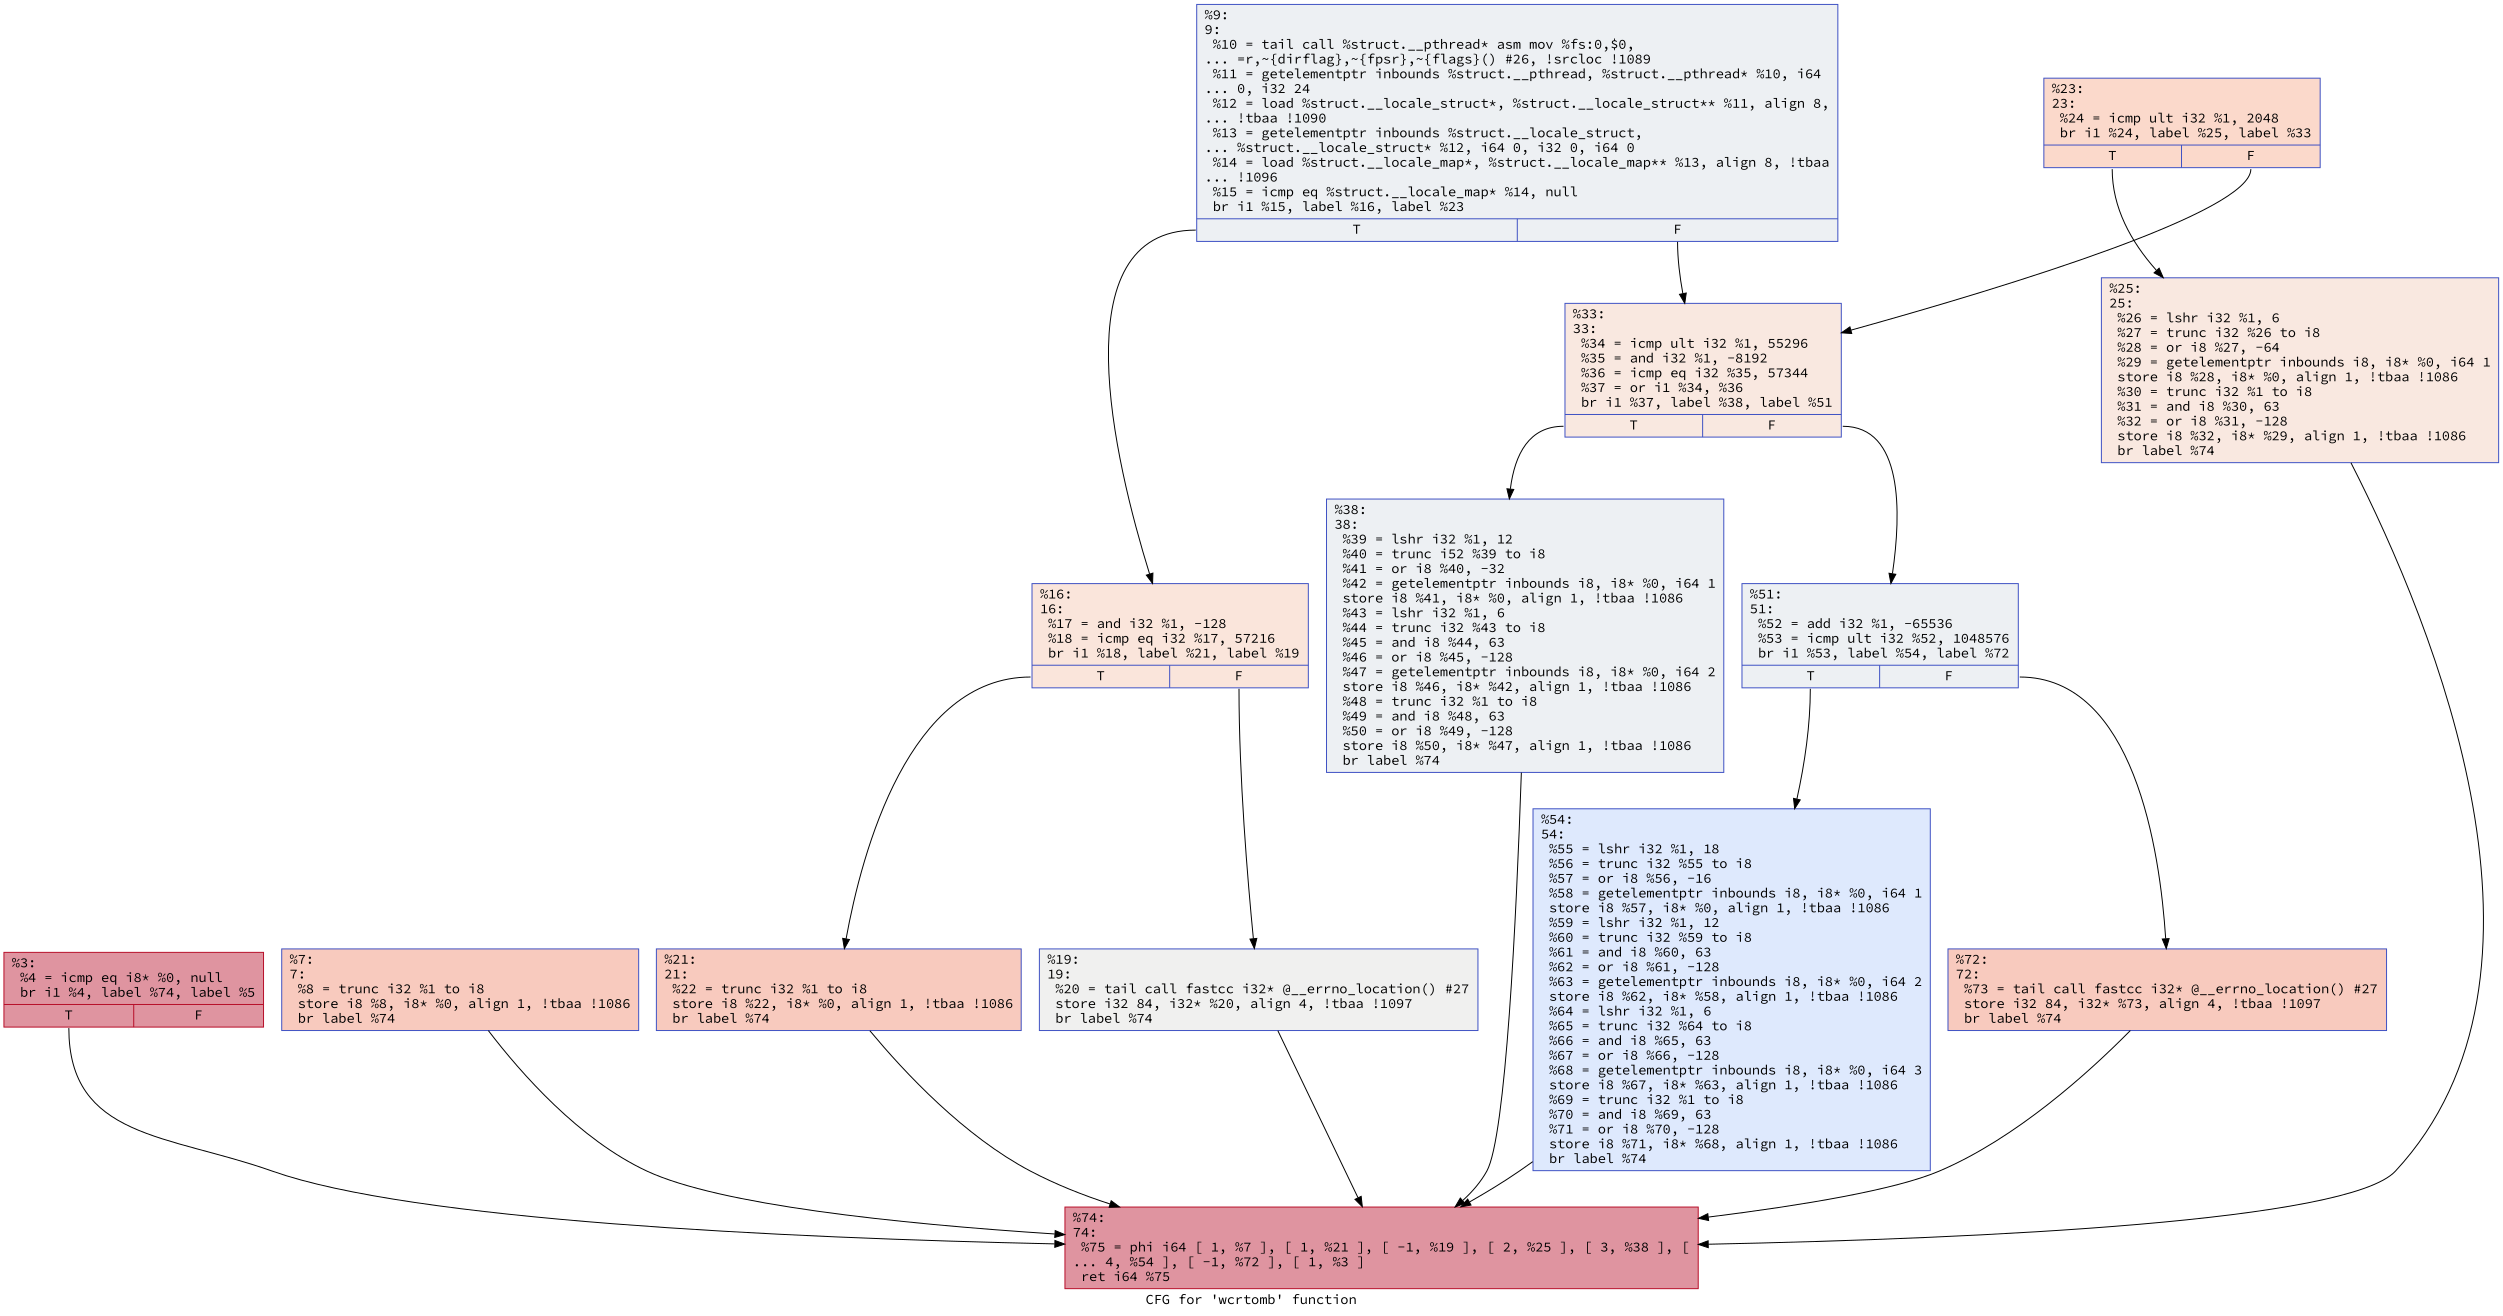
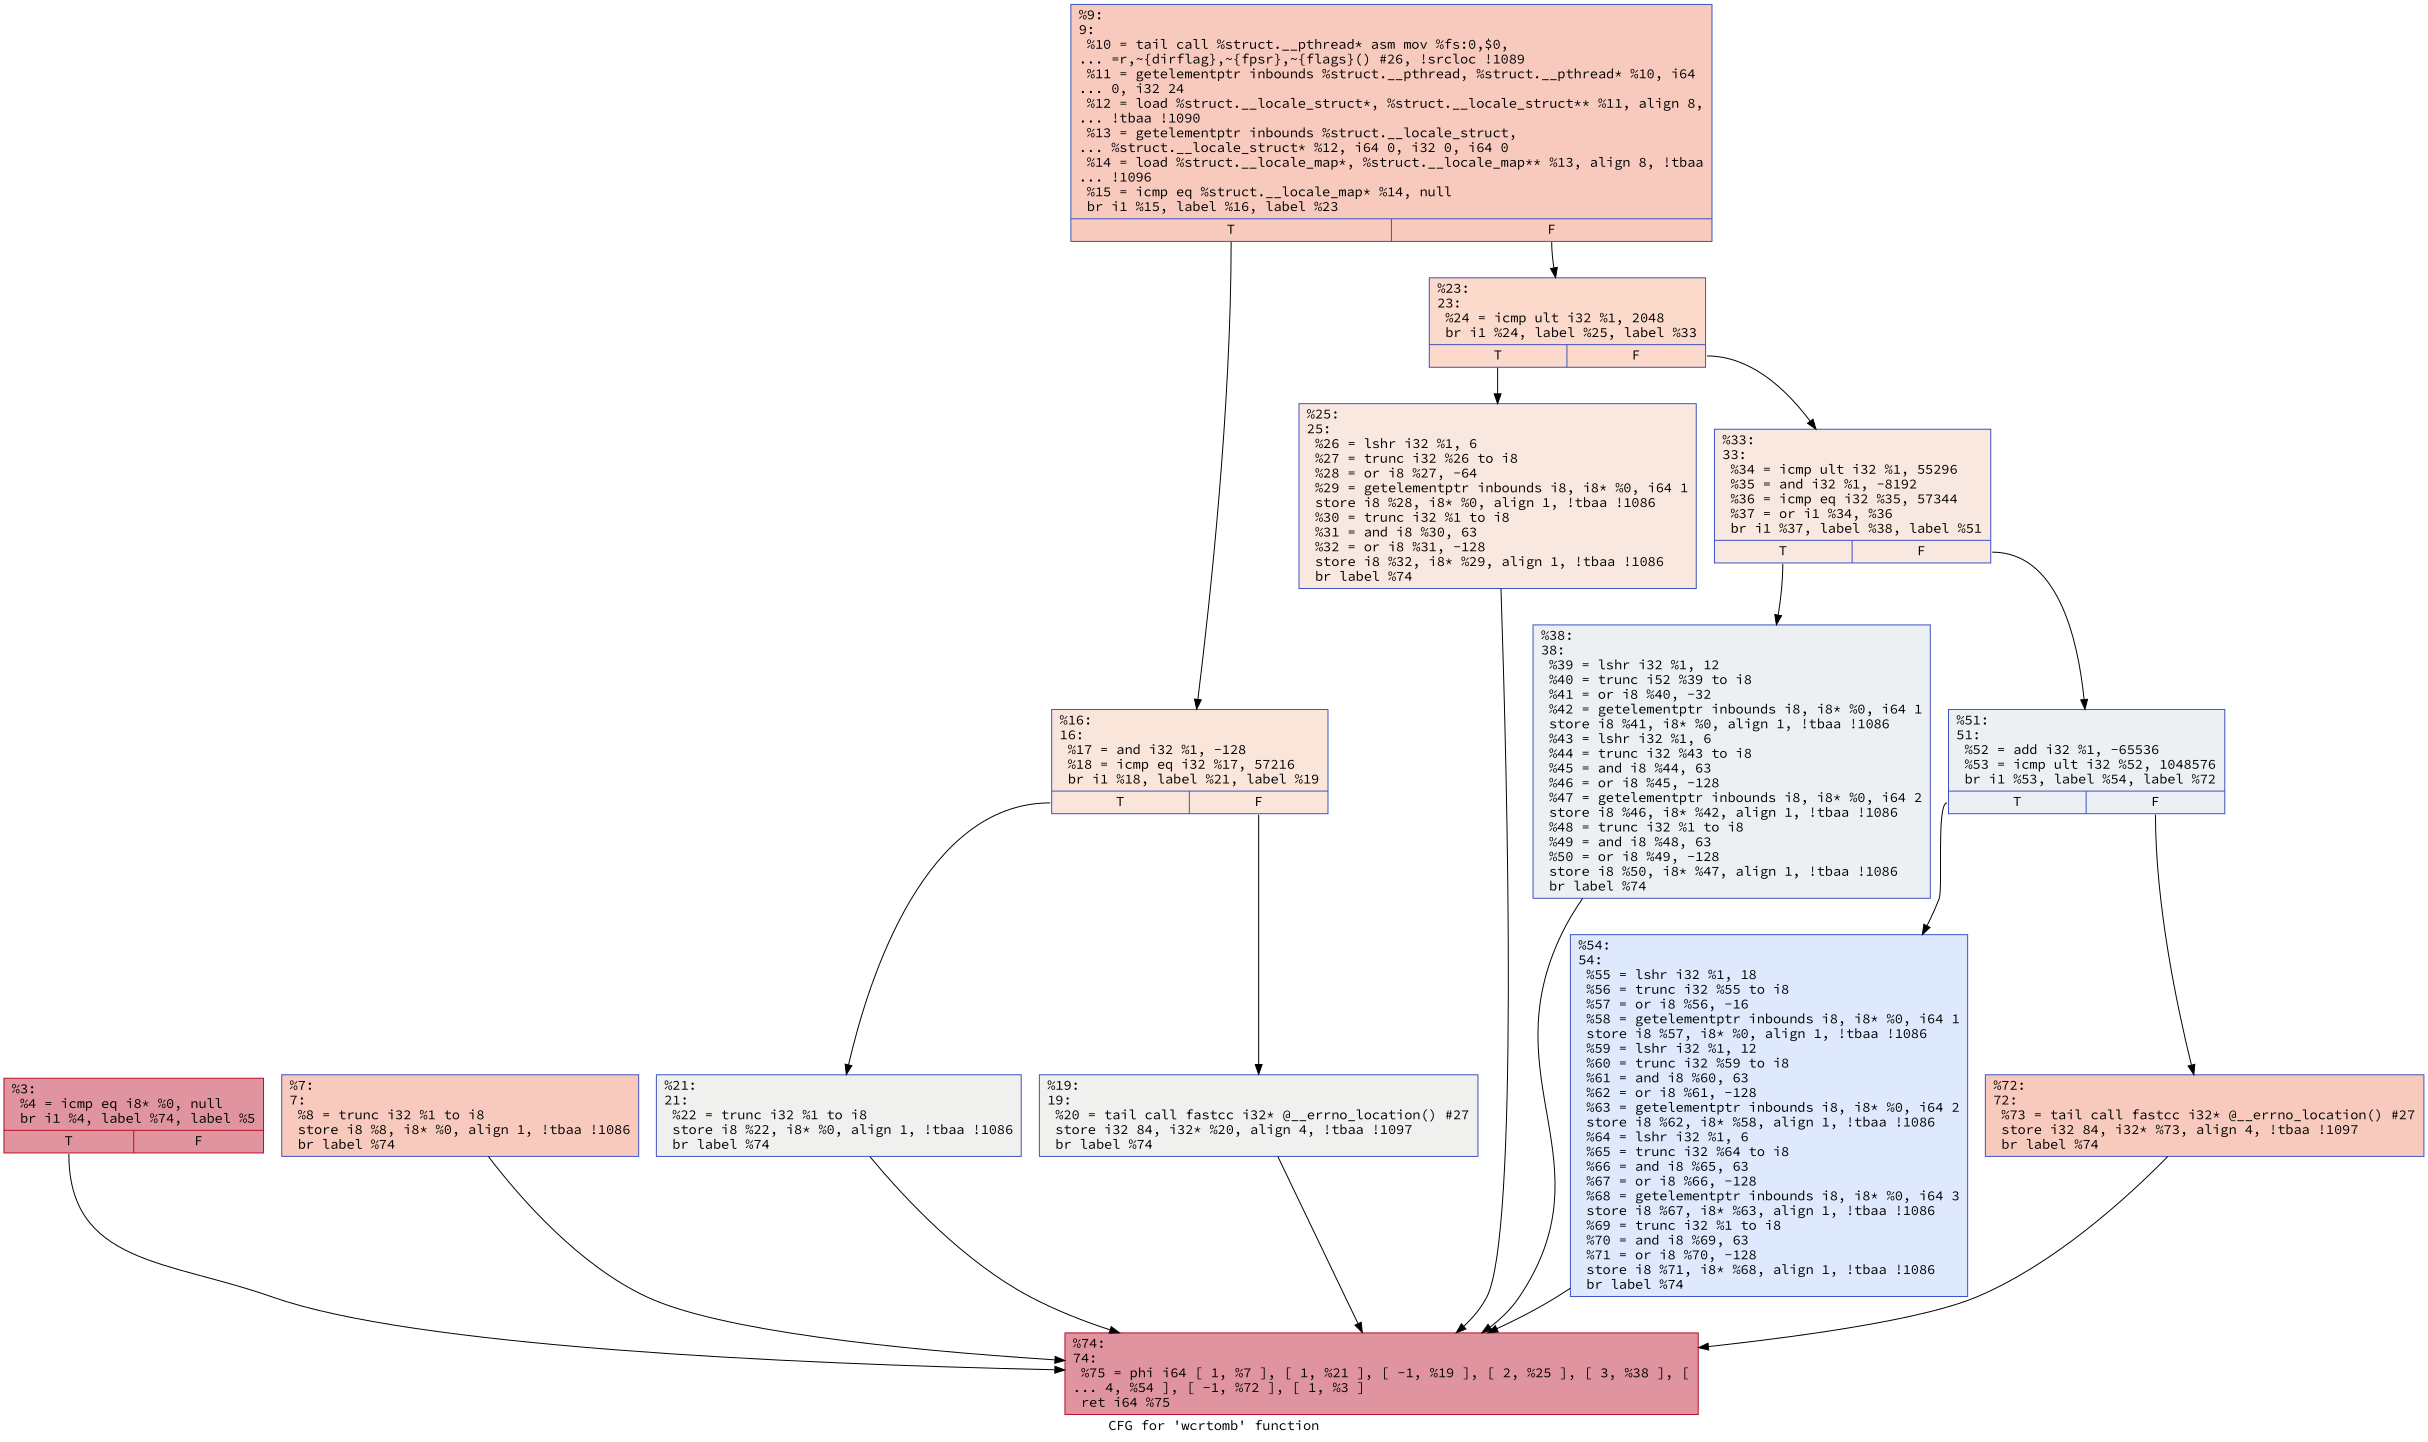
node "%9:": fillcolor #d6dce470 -> #ef886b70
edge "%9:" -> "%33:": now "%9:" -> "%23:"
node "%21:": fillcolor #ef886b70 -> #dedcdb70
